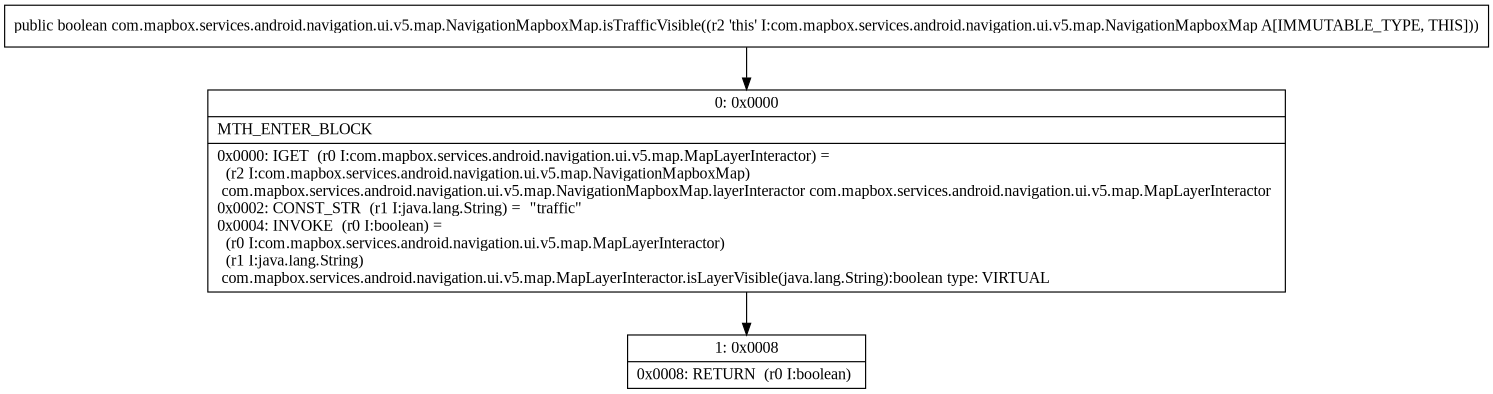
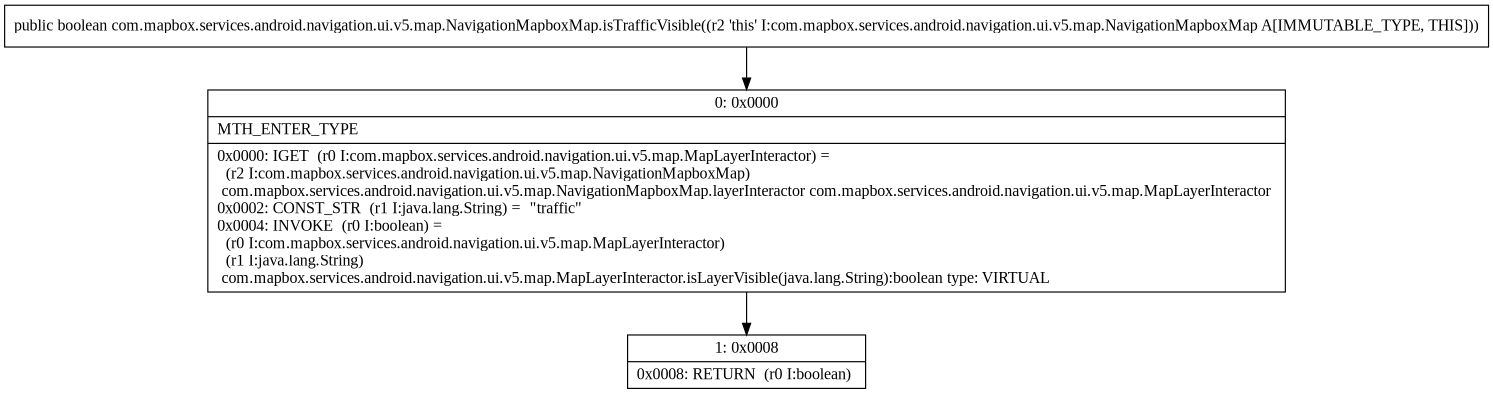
node "0: 0x0000": text "MTH_ENTER_BLOCK" -> "MTH_ENTER_TYPE"
